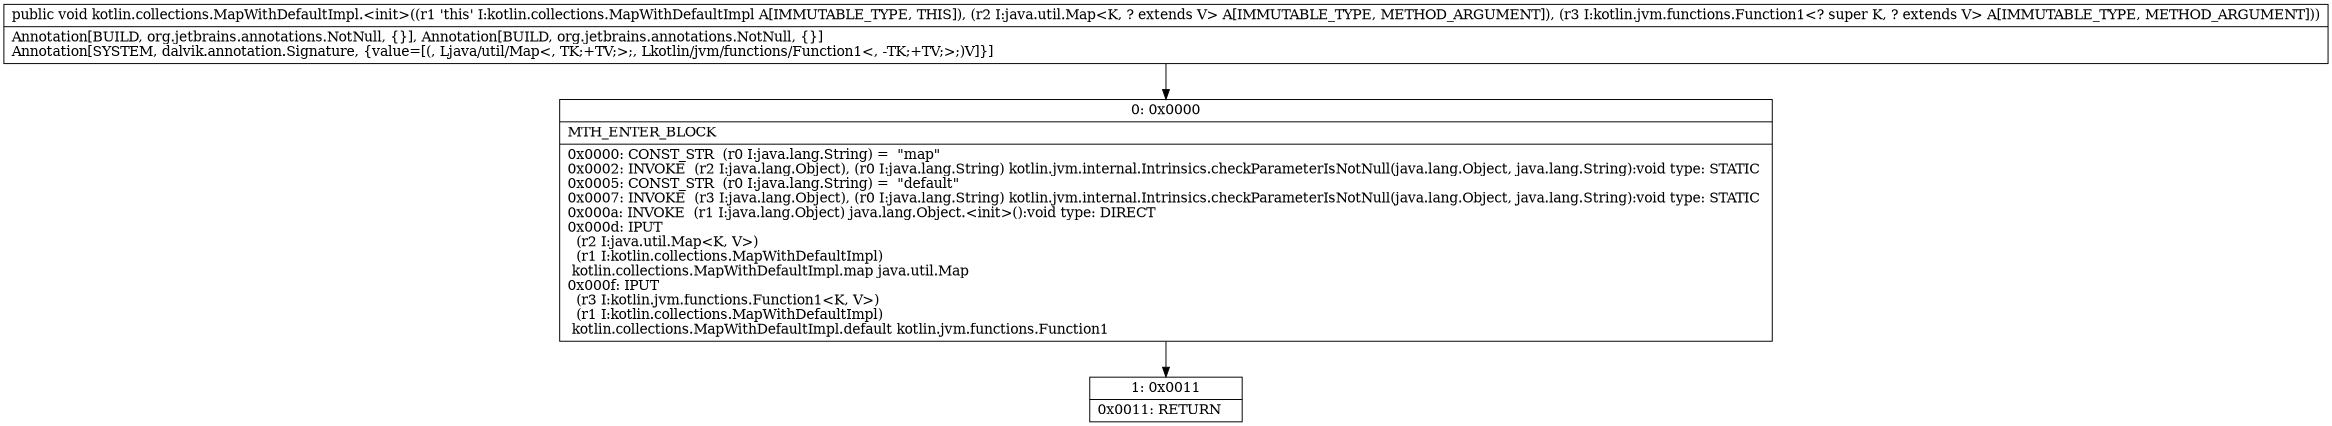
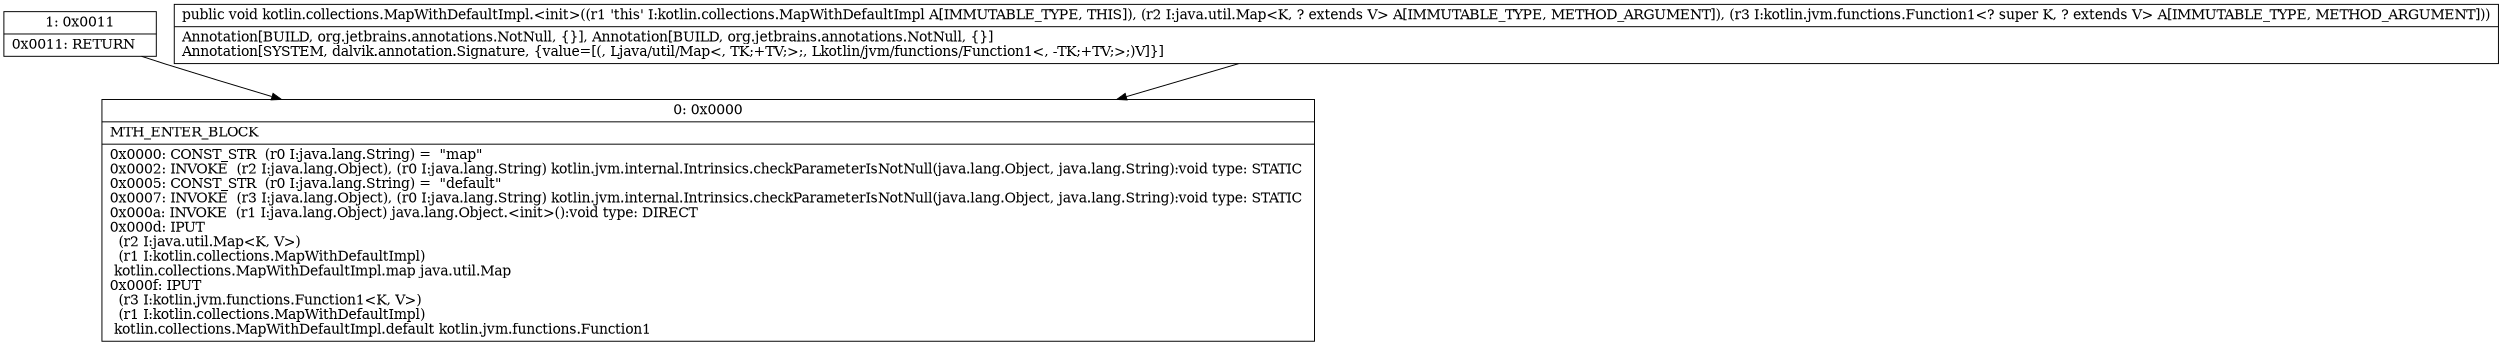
edge "0: 0x0000" -> "1: 0x0011": reversed
